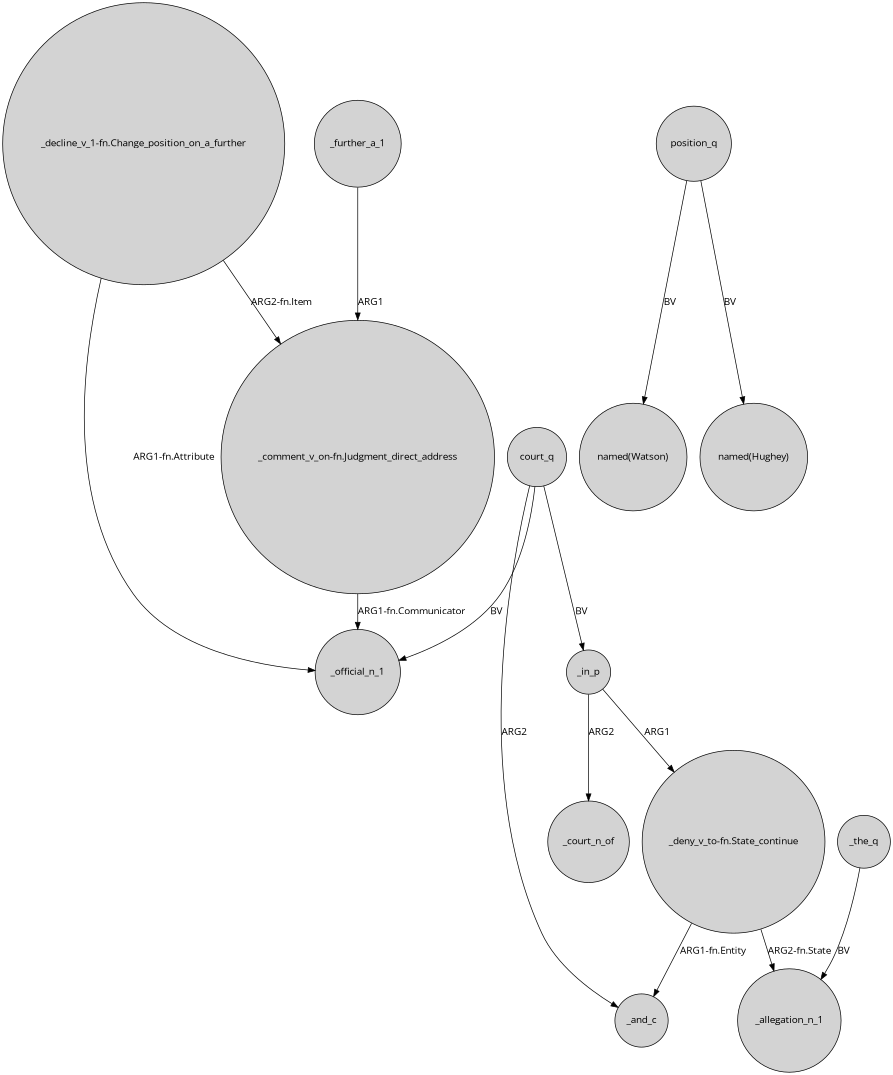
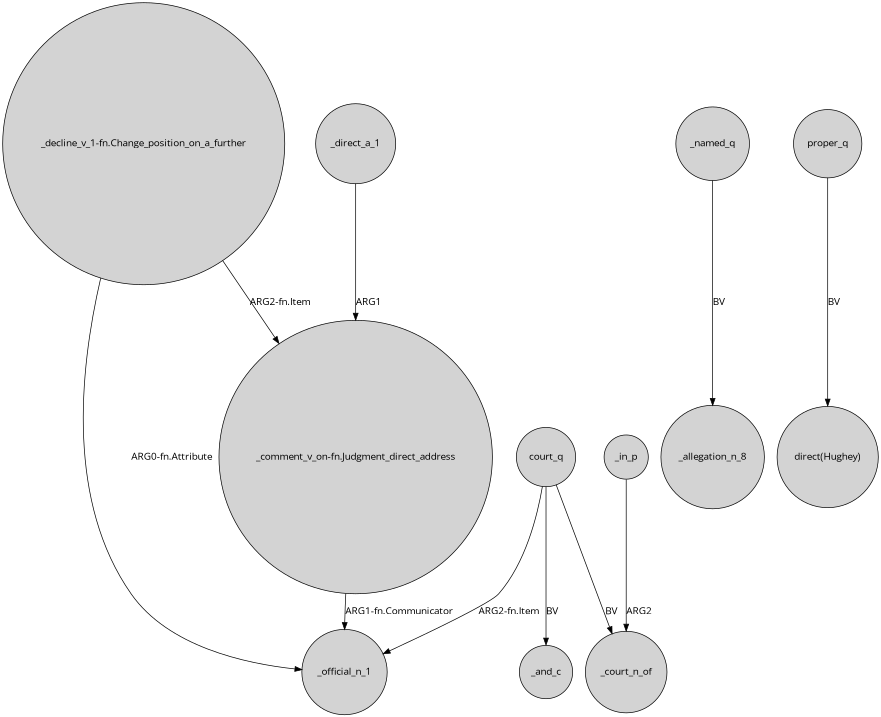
node "_further_a_1": label "_further_a_1" -> "_direct_a_1"
node "position_q": label "position_q" -> "proper_q"
edge "_decline_v_1-fn.Change_position_on_a_further" -> "_official_n_1": label "ARG1-fn.Attribute" -> "ARG0-fn.Attribute"
node "named(Watson)": removed
node "named(Hughey)": label "named(Hughey)" -> "direct(Hughey)"
edge "court_q" -> "_in_p": now "court_q" -> "_court_n_of"
edge "court_q" -> "_official_n_1": label "BV" -> "ARG2-fn.Item"
edge "court_q" -> "_and_c": label "ARG2" -> "BV"
node "_deny_v_to-fn.State_continue": removed
node "_the_q": label "_the_q" -> "_named_q"
node "_allegation_n_1": label "_allegation_n_1" -> "_allegation_n_8"
